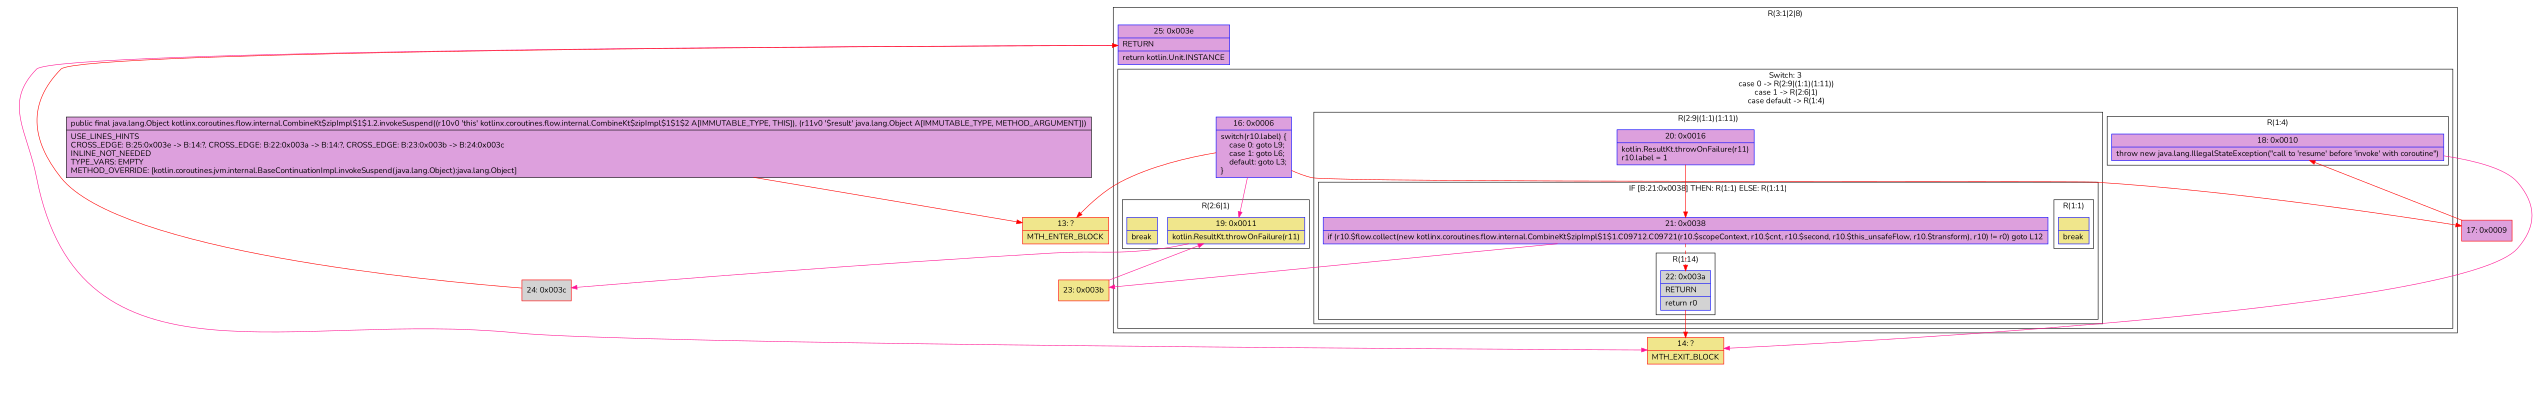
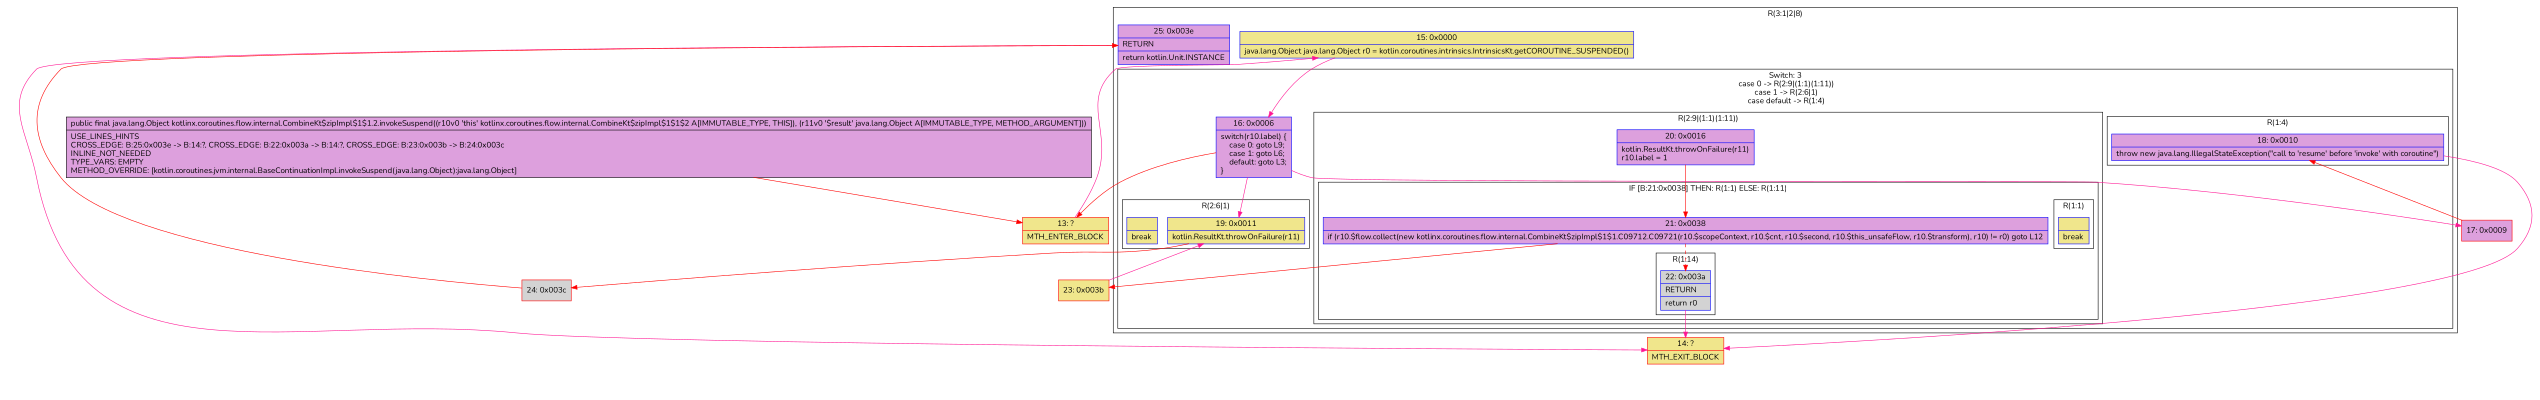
node "15: 0x0000": added
edge "16: 0x0006" -> "17: 0x0009": color red -> deeppink
edge "19: 0x0011" -> "24: 0x003c": color deeppink -> red
edge "21: 0x0038" -> "23: 0x003b": color deeppink -> red
edge "22: 0x003a" -> "14: ?": color red -> deeppink
